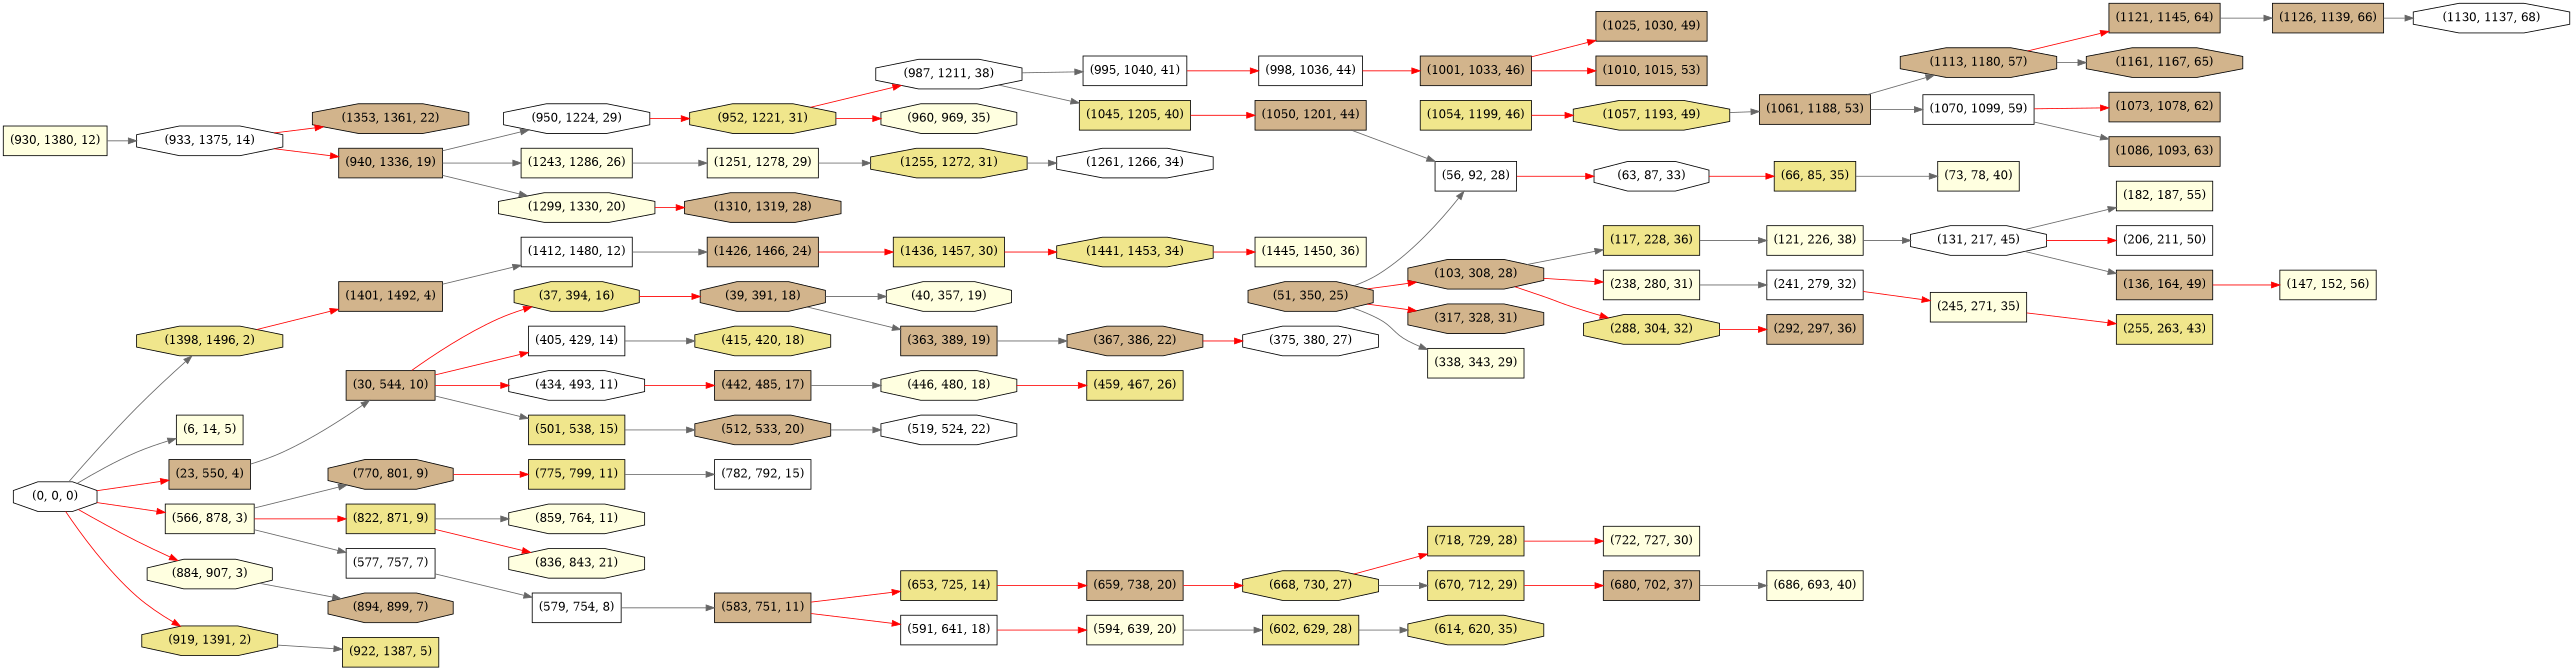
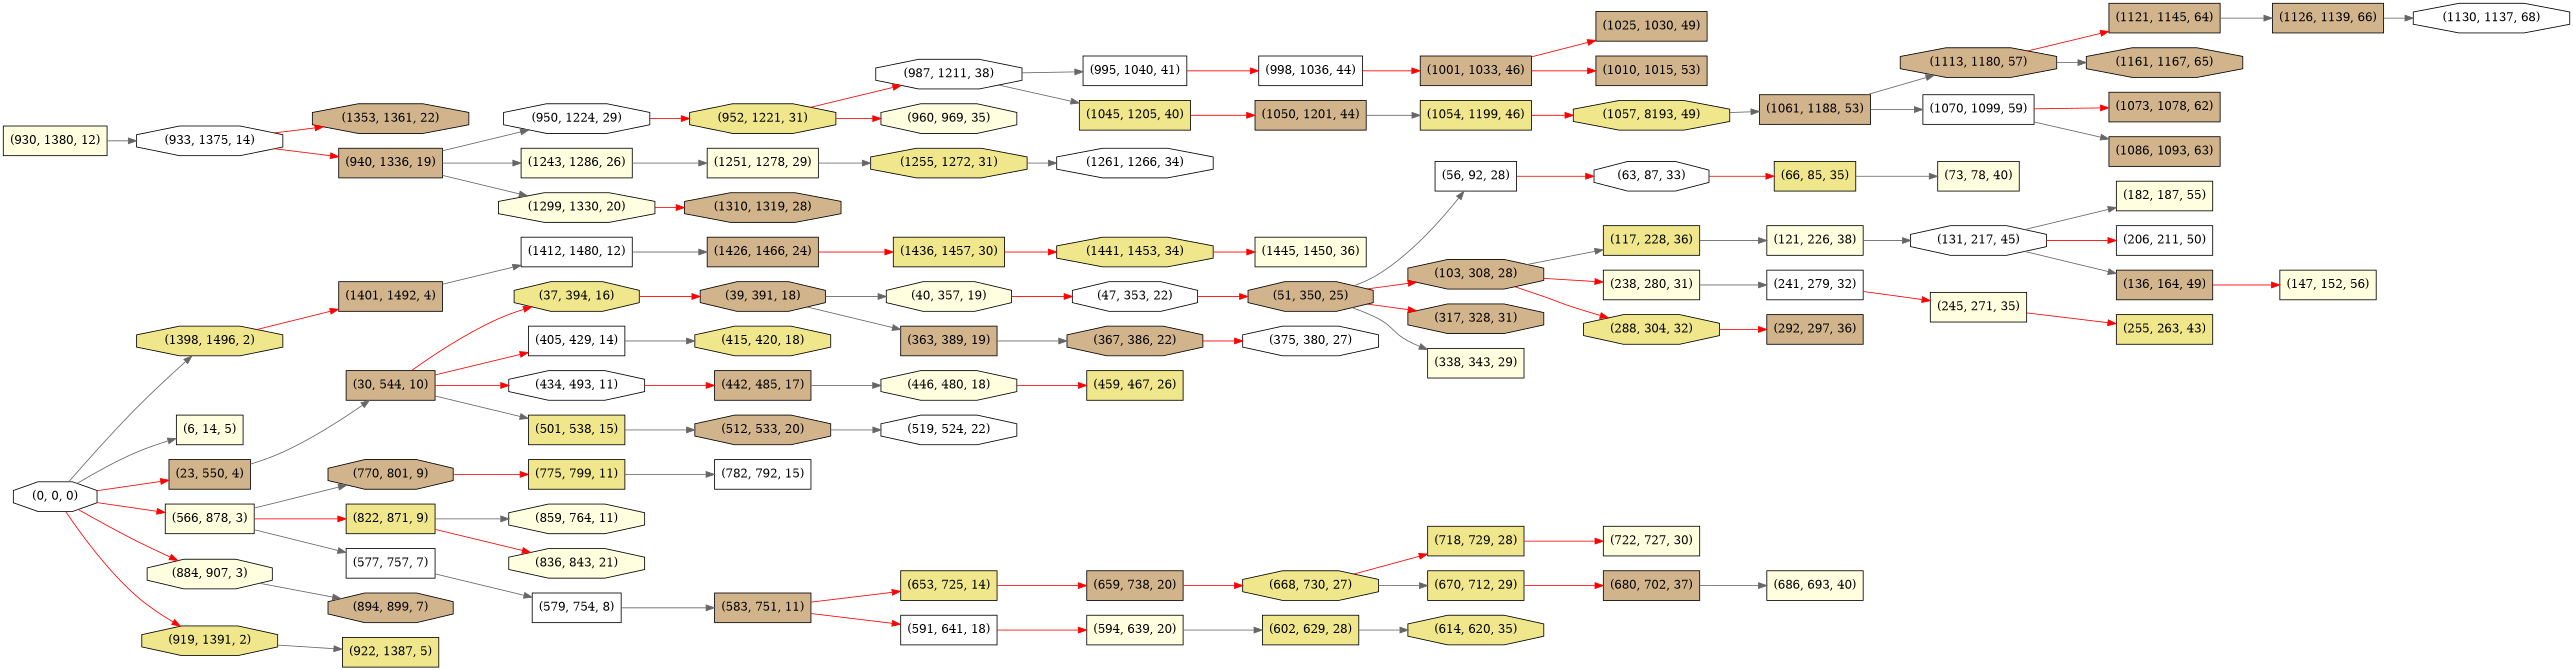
node "(1057, 1193, 49)": label "(1057, 1193, 49)" -> "(1057, 8193, 49)"
edge "(1050, 1201, 44)" -> "(56, 92, 28)": now "(1050, 1201, 44)" -> "(1054, 1199, 46)"
node "(47, 353, 22)": added
